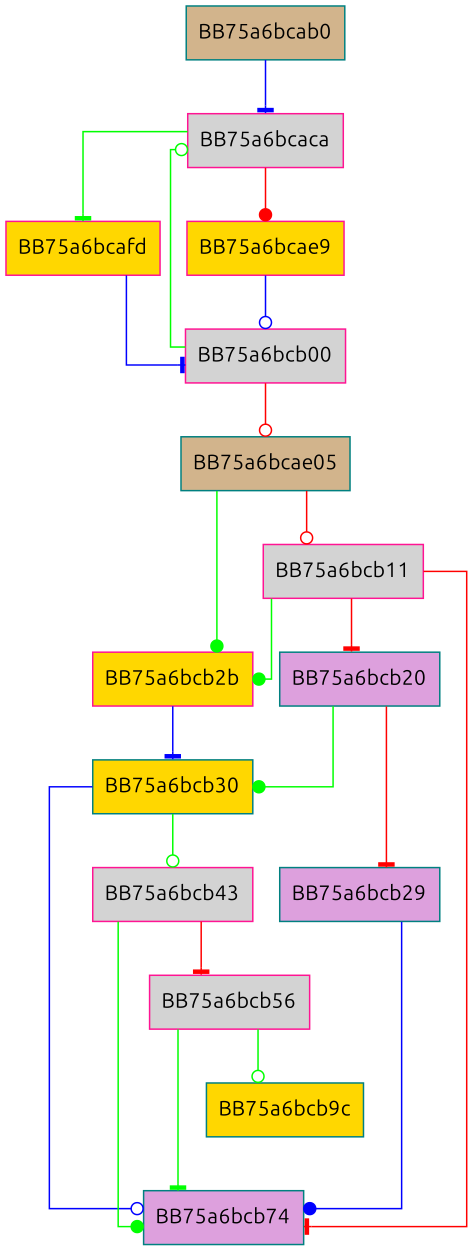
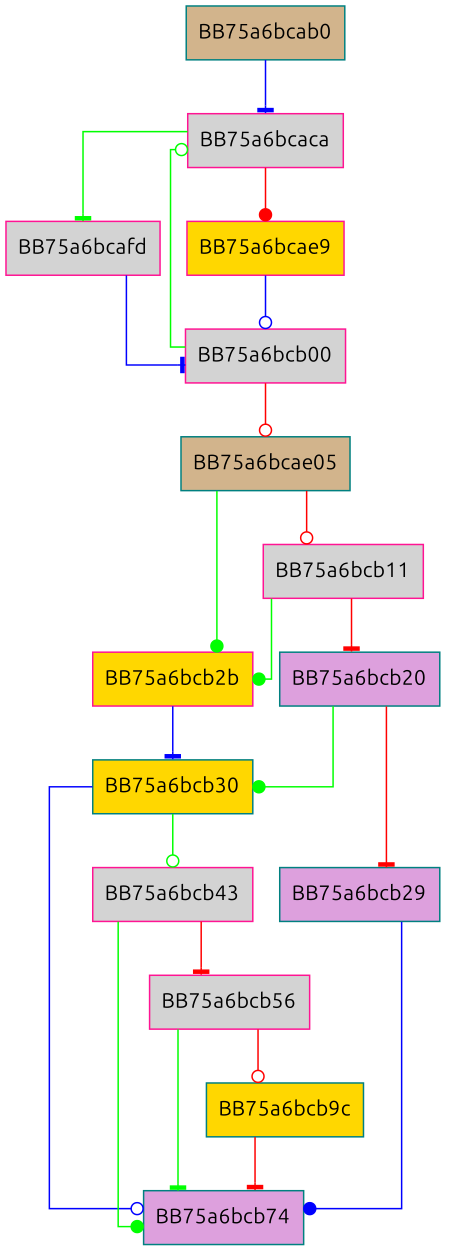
node "BB75a6bcafd": fillcolor gold -> lightgrey
edge "BB75a6bcb11" -> "BB75a6bcb74": now "BB75a6bcb9c" -> "BB75a6bcb74"
edge "BB75a6bcb56" -> "BB75a6bcb9c": color green -> red
